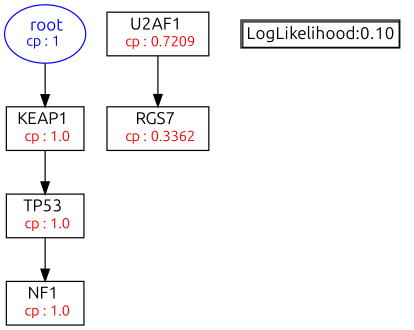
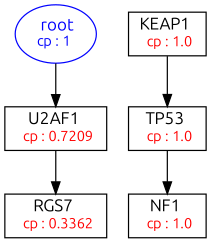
node "LogLikelihood:0.10": removed
edge "root" -> "KEAP1": now "root" -> "U2AF1"
